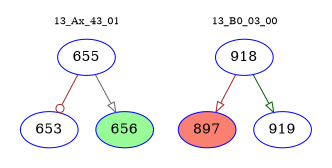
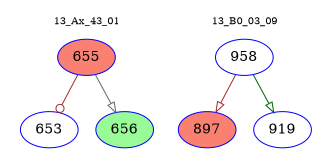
cluster "13_B0_03_00": label "13_B0_03_00" -> "13_B0_03_09"
node "655": fillcolor white -> salmon
node "918": label "918" -> "958"
